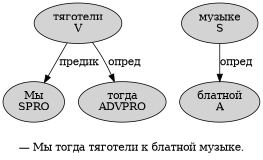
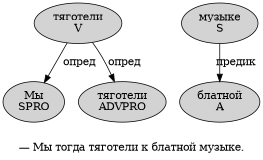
edge "тяготели V" -> "Мы SPRO": label "предик" -> "опред"
edge "музыке S" -> "блатной A": label "опред" -> "предик"
node "тогда ADVPRO": label "тогда ADVPRO" -> "тяготели ADVPRO"
